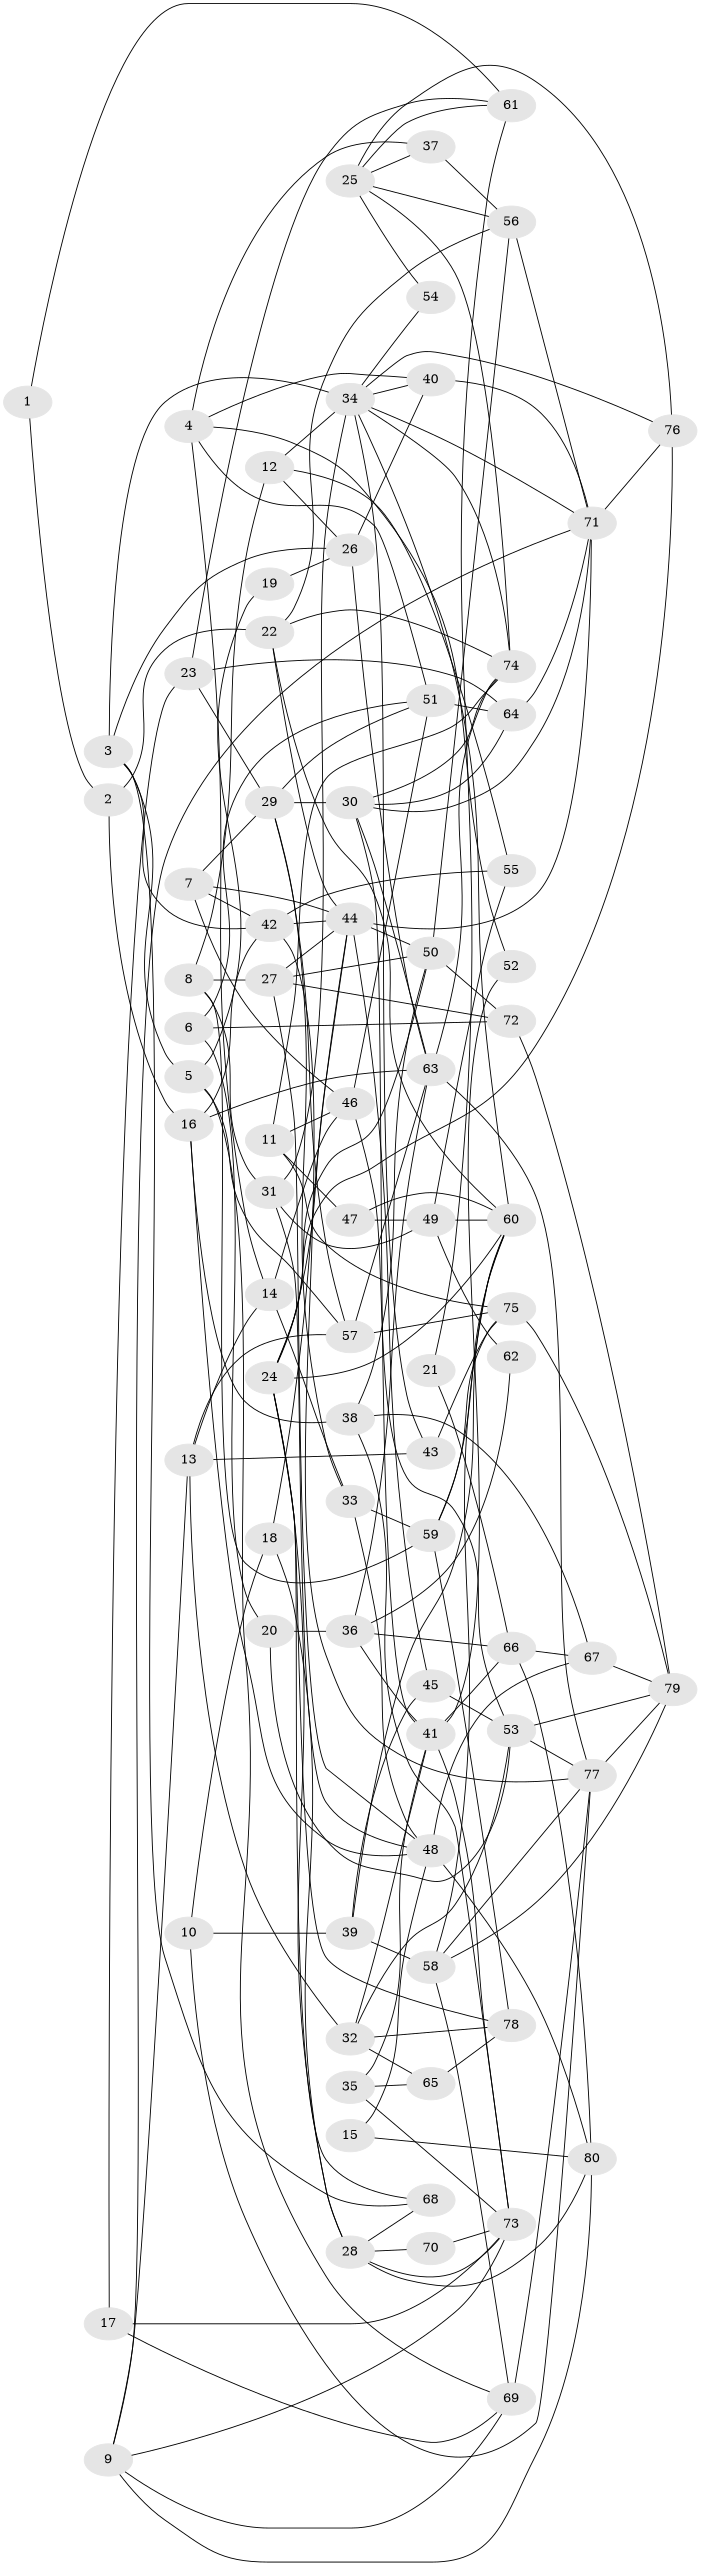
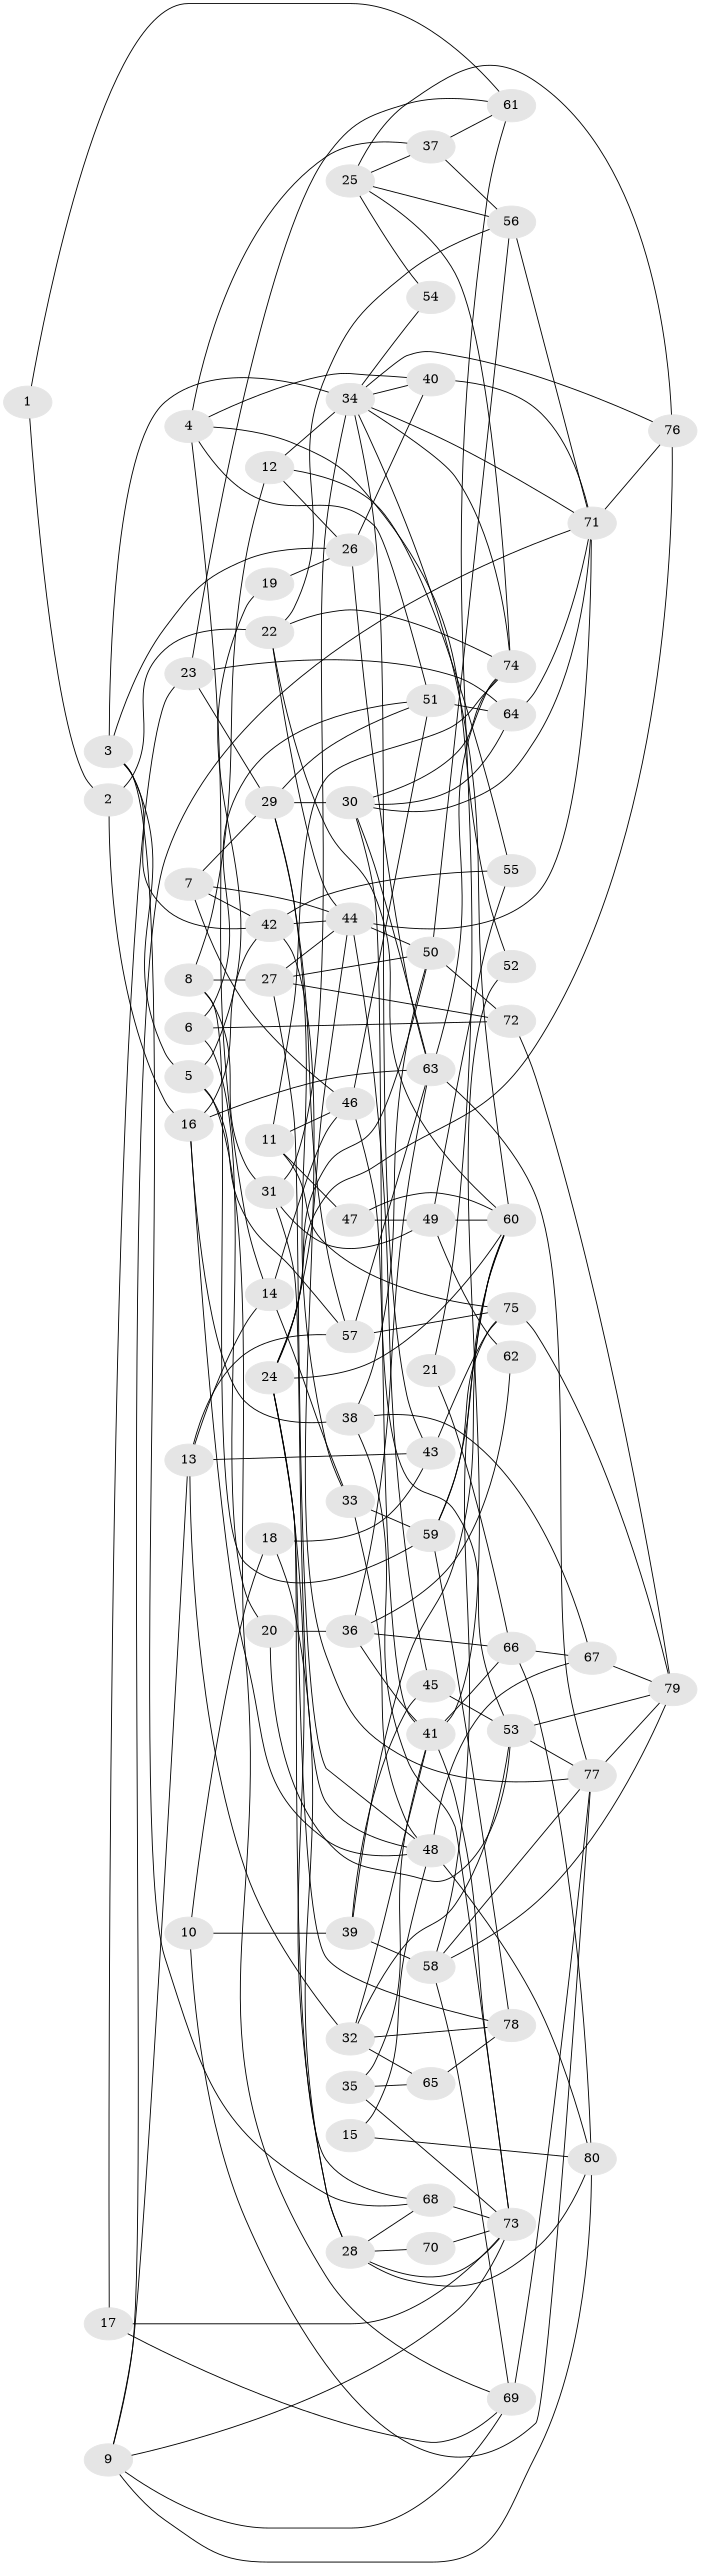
edge "61" -- "25": now "61" -- "37"
edge "44" -- "18": now "43" -- "18"
edge "68" -- "73": added
